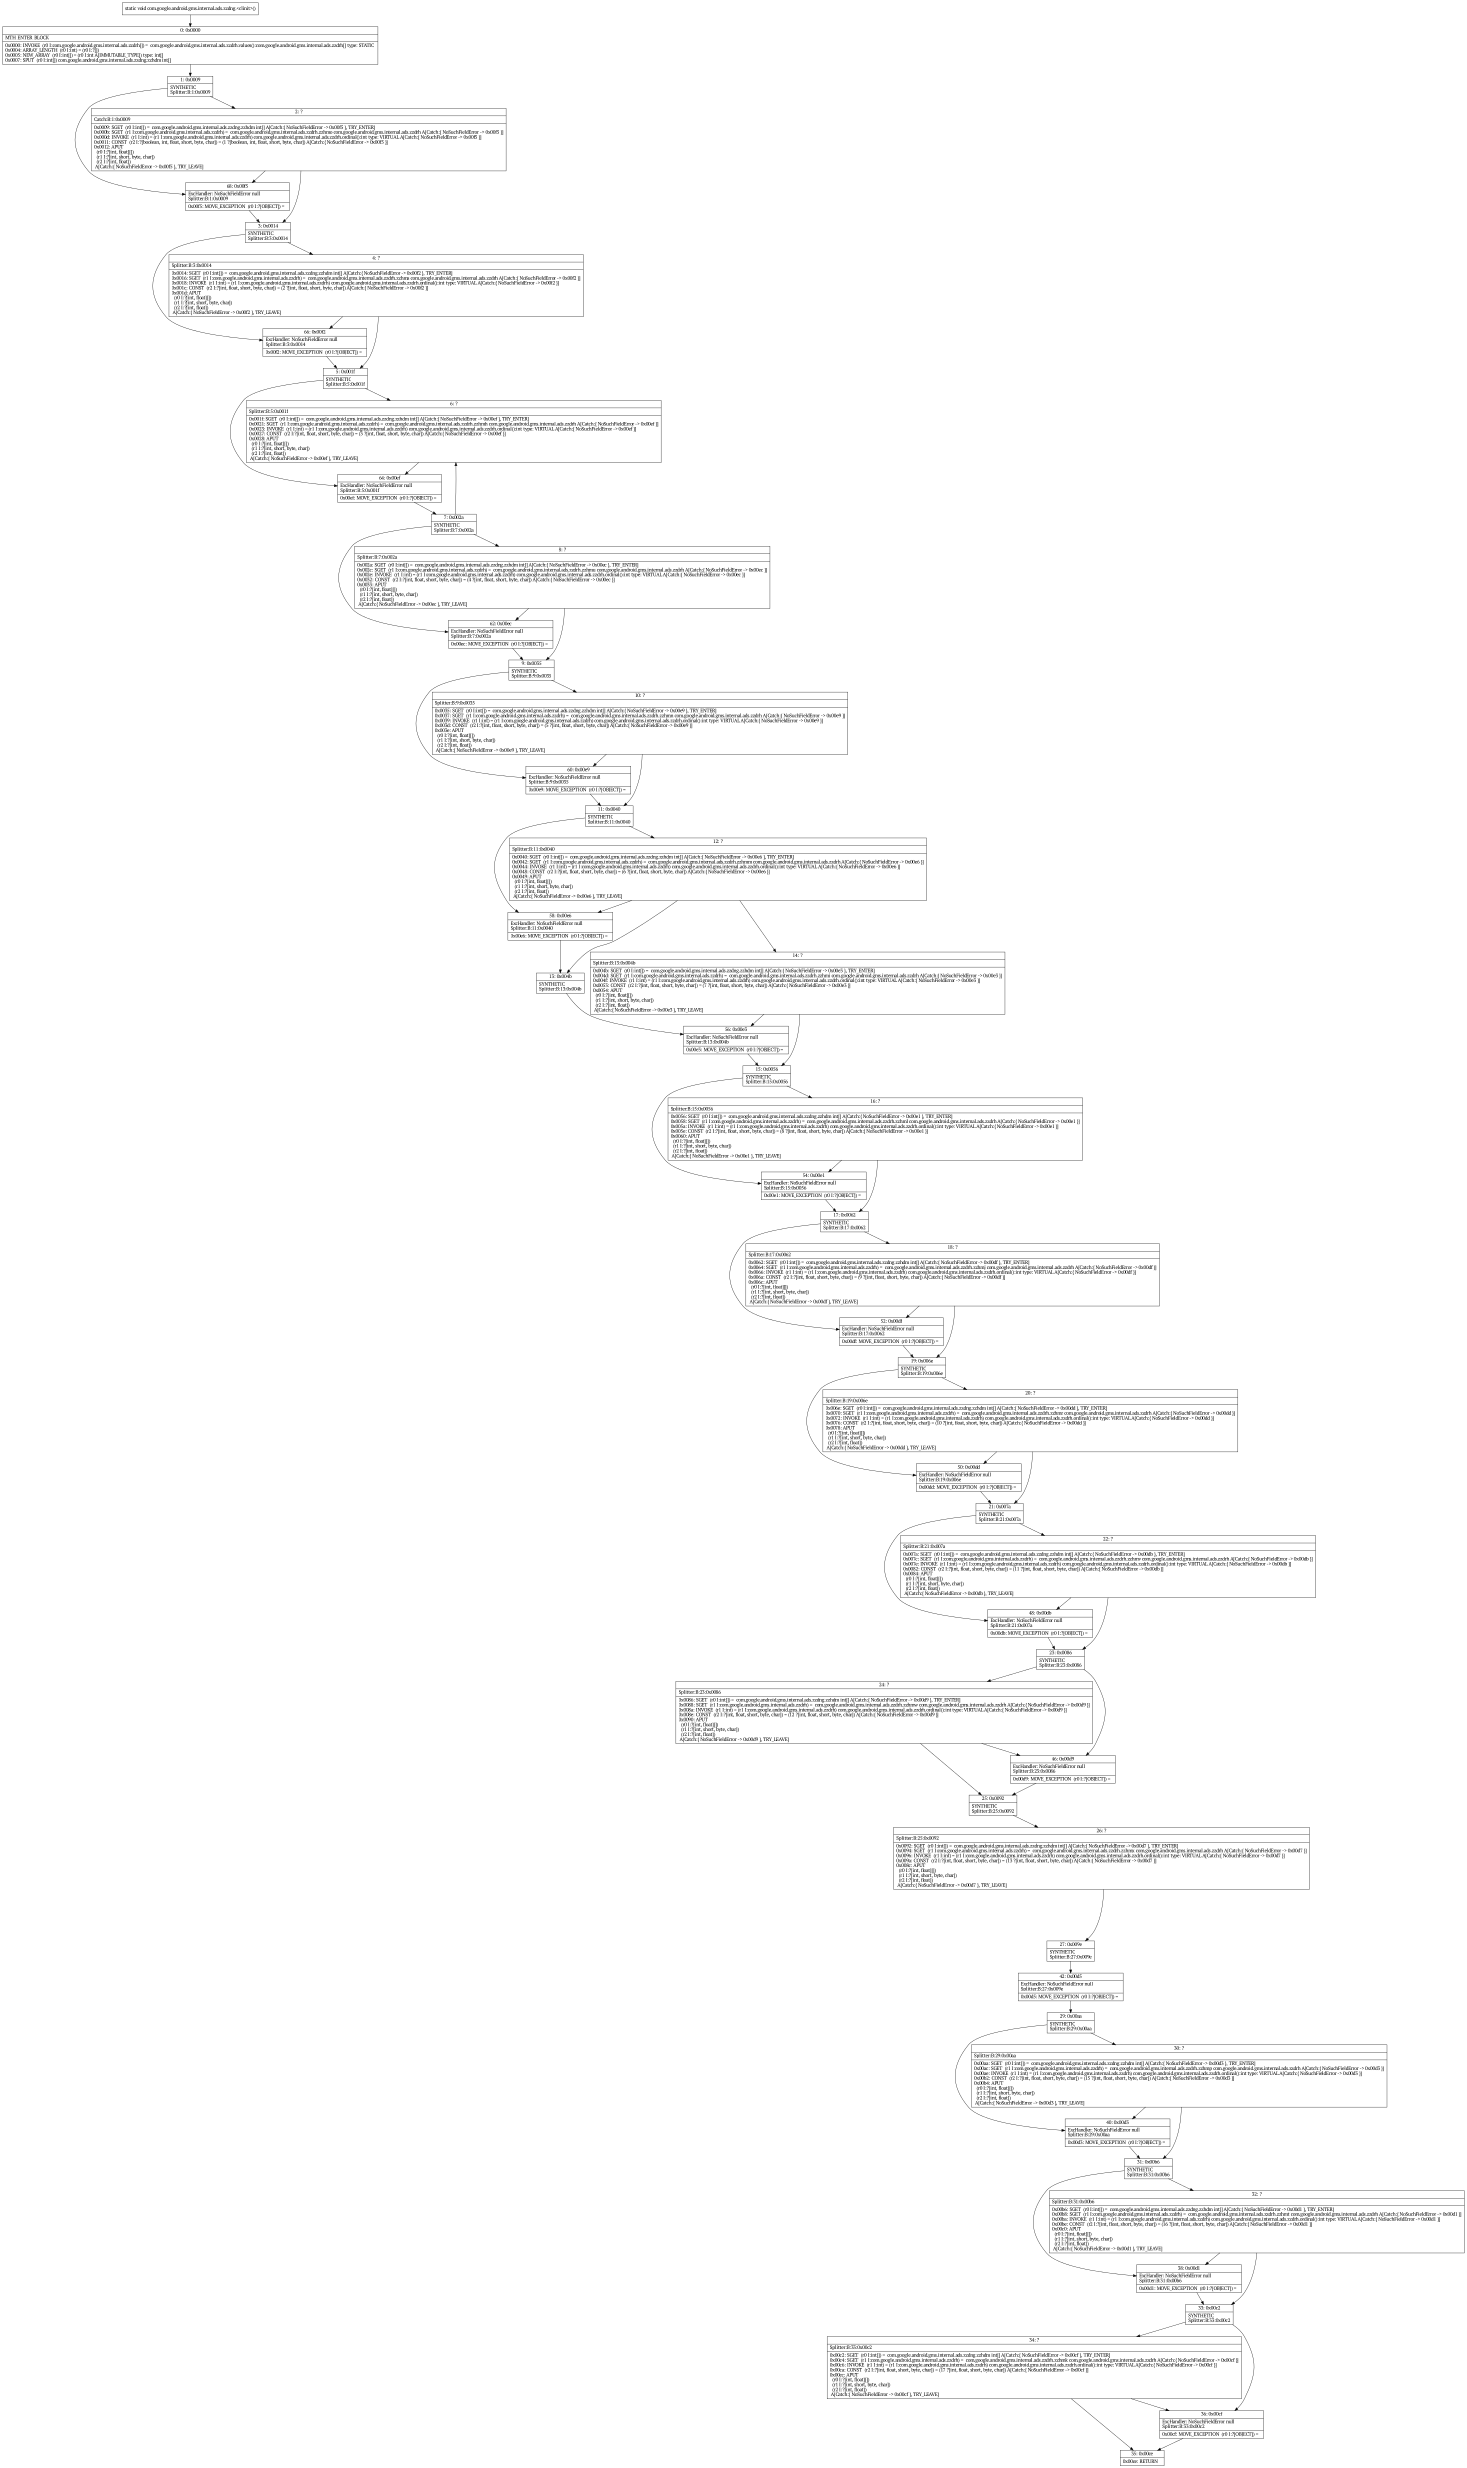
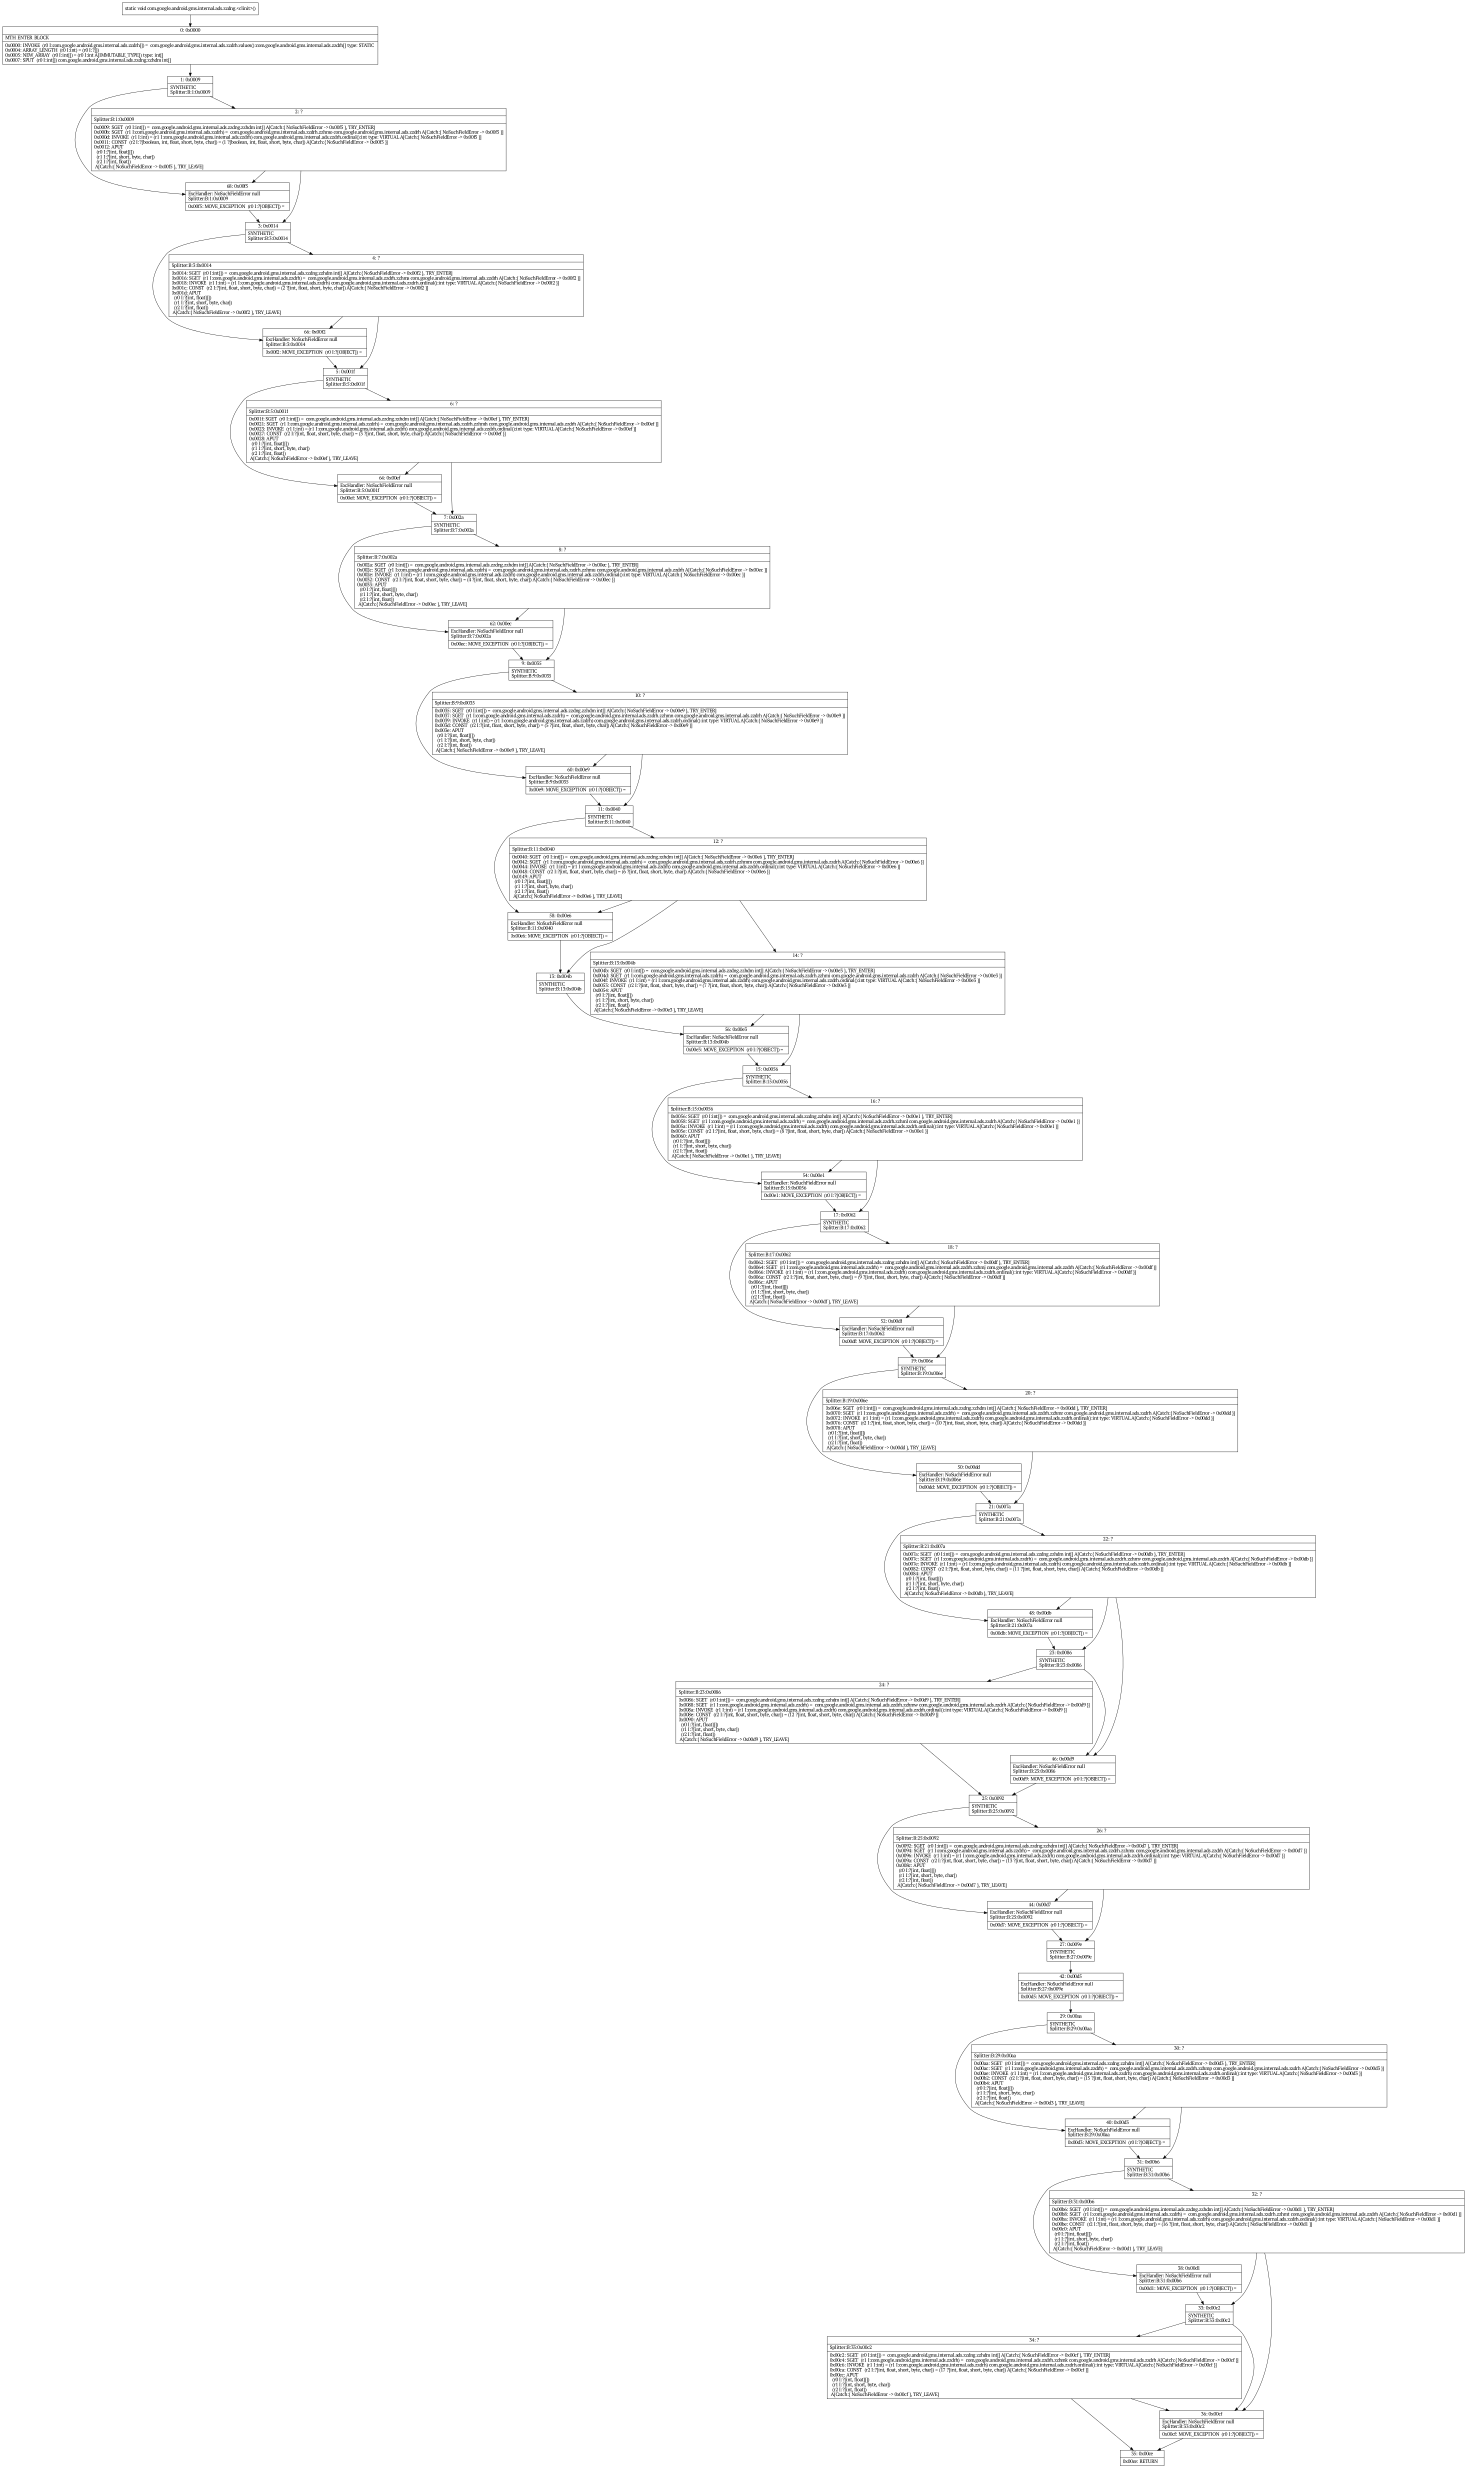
node "2: ?": text "Catch:B:1:0x0009" -> "Splitter:B:1:0x0009"
edge "7: 0x002a" -> "6: ?": reversed
node "12: ?": text "0x0049: APUT" -> "0x0149: APUT"
edge "20: ?" -> "50: 0x00dd": removed
edge "24: ?" -> "46: 0x00d9": now "22: ?" -> "46: 0x00d9"
node "44: 0x00d7": added
edge "32: ?" -> "38: 0x00d1": now "32: ?" -> "36: 0x00cf"
